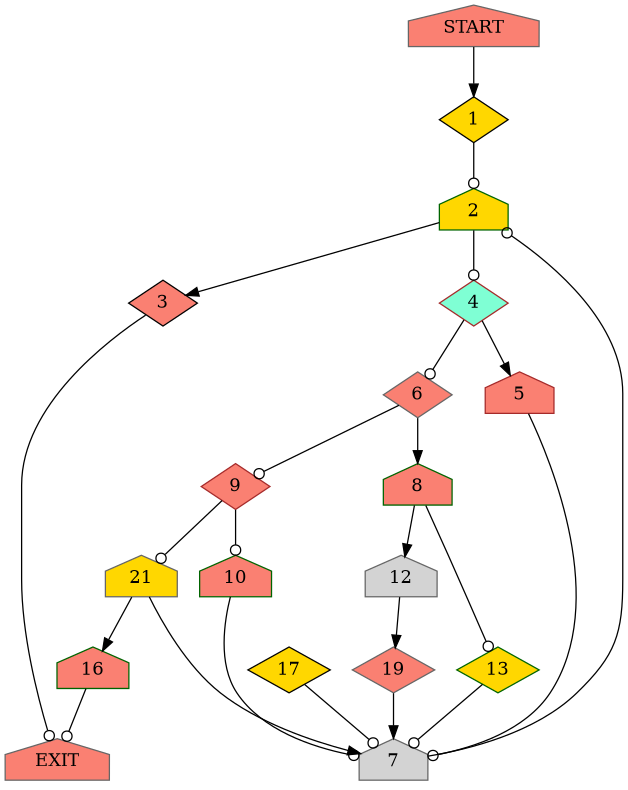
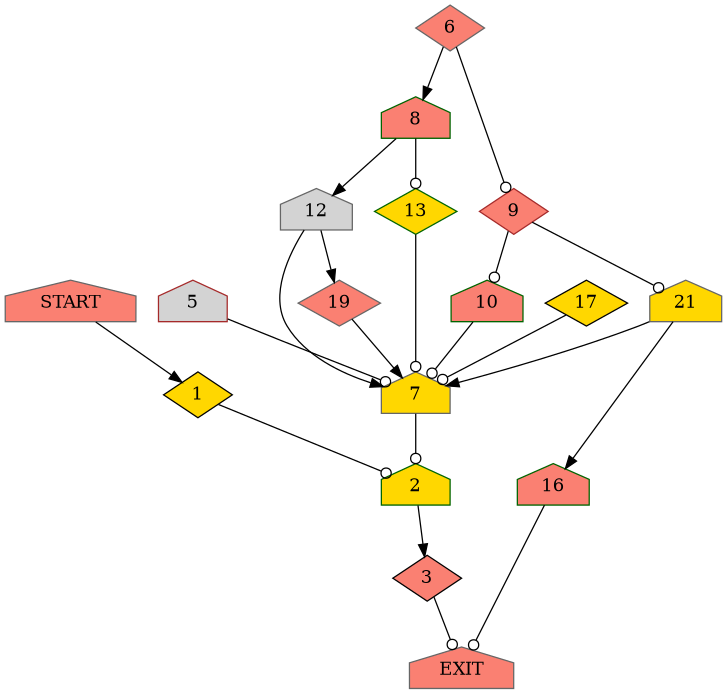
node "4": removed
edge "12" -> "7": added
node "5": fillcolor salmon -> lightgrey
node "7": fillcolor lightgrey -> gold
